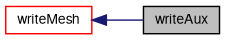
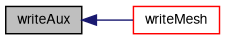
edge "writeAux" -> "writeMesh": reversed
